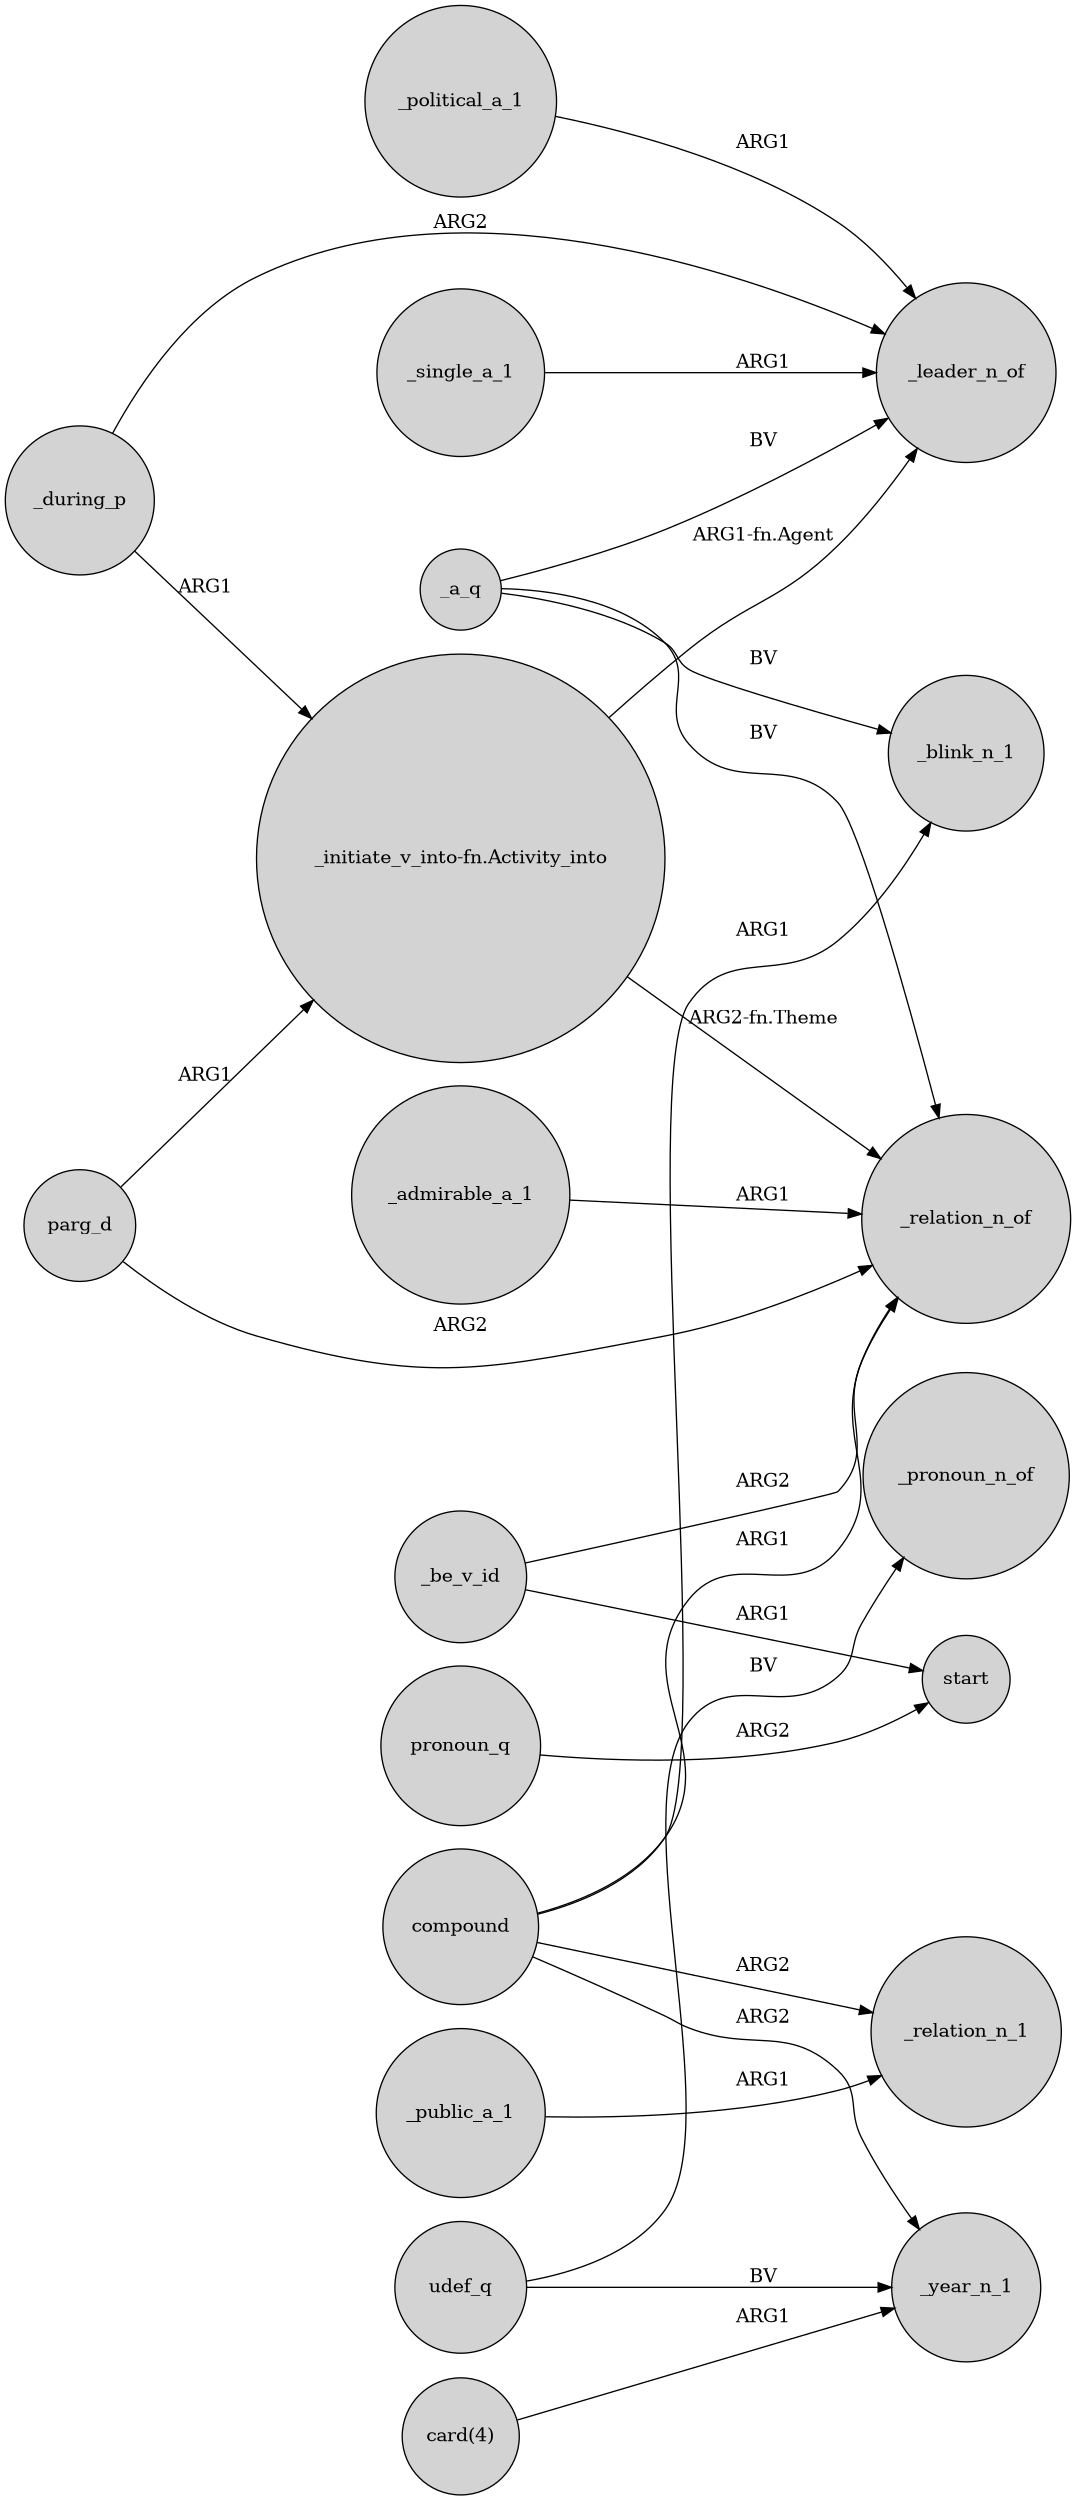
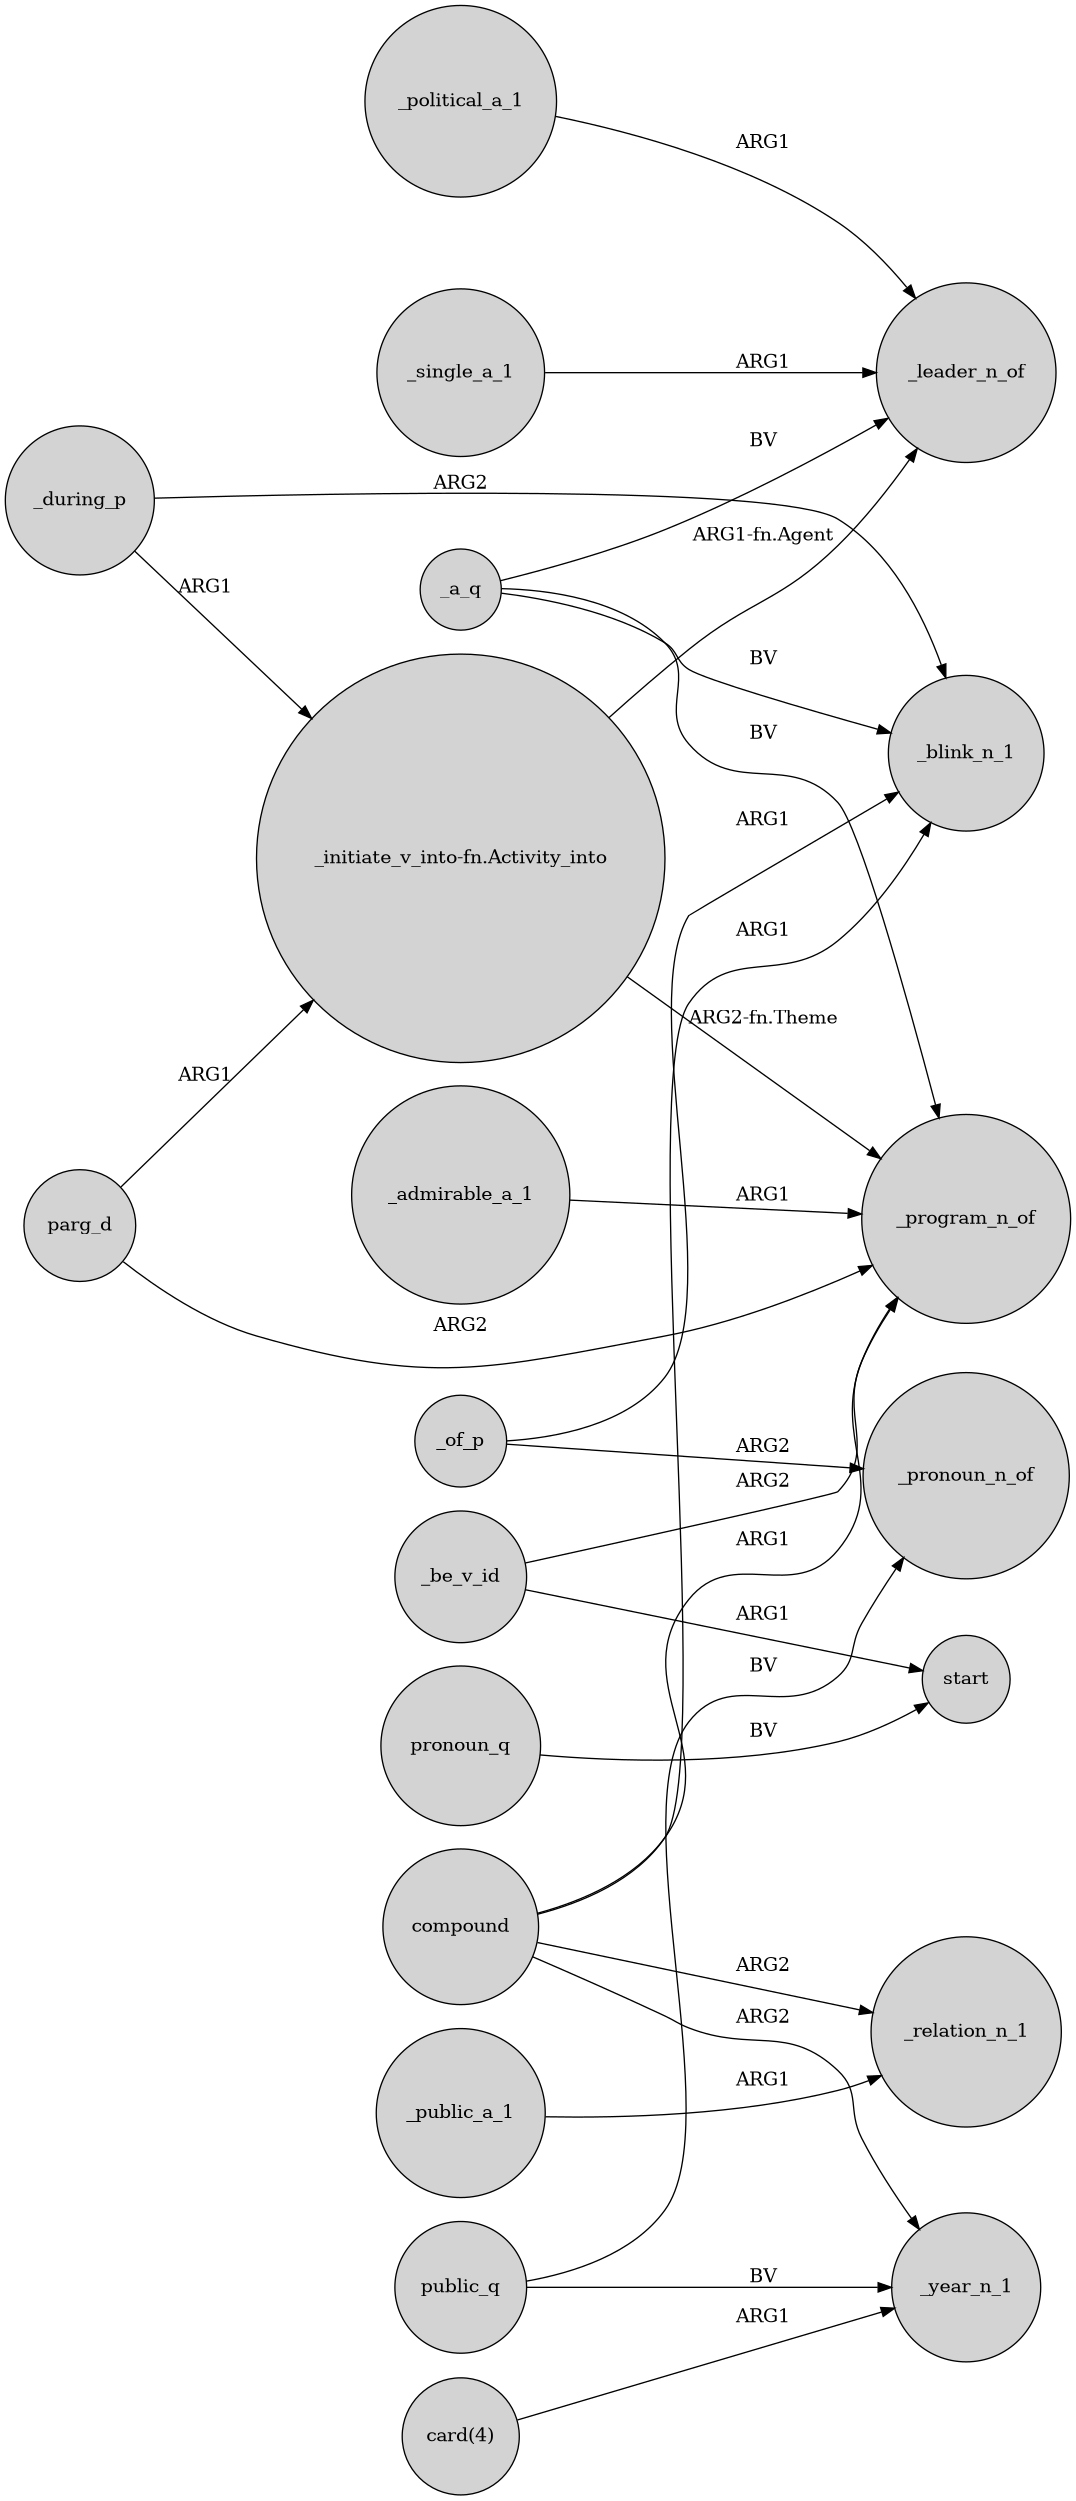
edge "_during_p" -> "_leader_n_of": now "_during_p" -> "_blink_n_1"
node "_relation_n_of": label "_relation_n_of" -> "_program_n_of"
node "_of_p": added
edge "pronoun_q" -> "start": label "ARG2" -> "BV"
node "udef_q": label "udef_q" -> "public_q"
